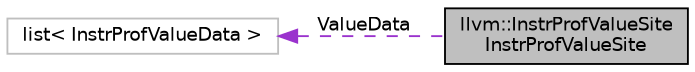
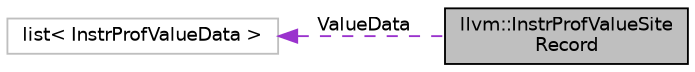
node "llvm::InstrProfValueSite InstrProfValueSite": label "llvm::InstrProfValueSite InstrProfValueSite" -> "llvm::InstrProfValueSite Record"
